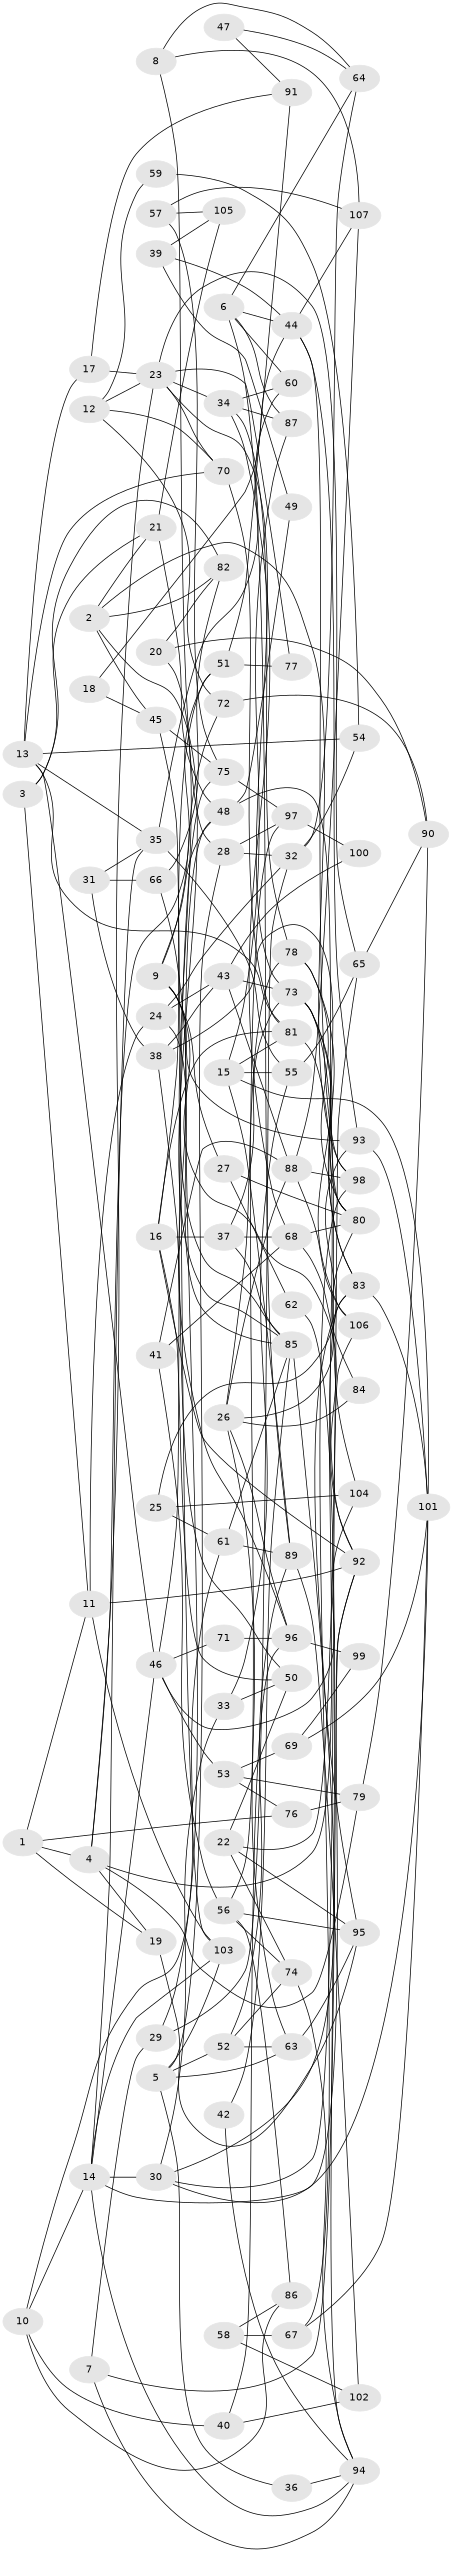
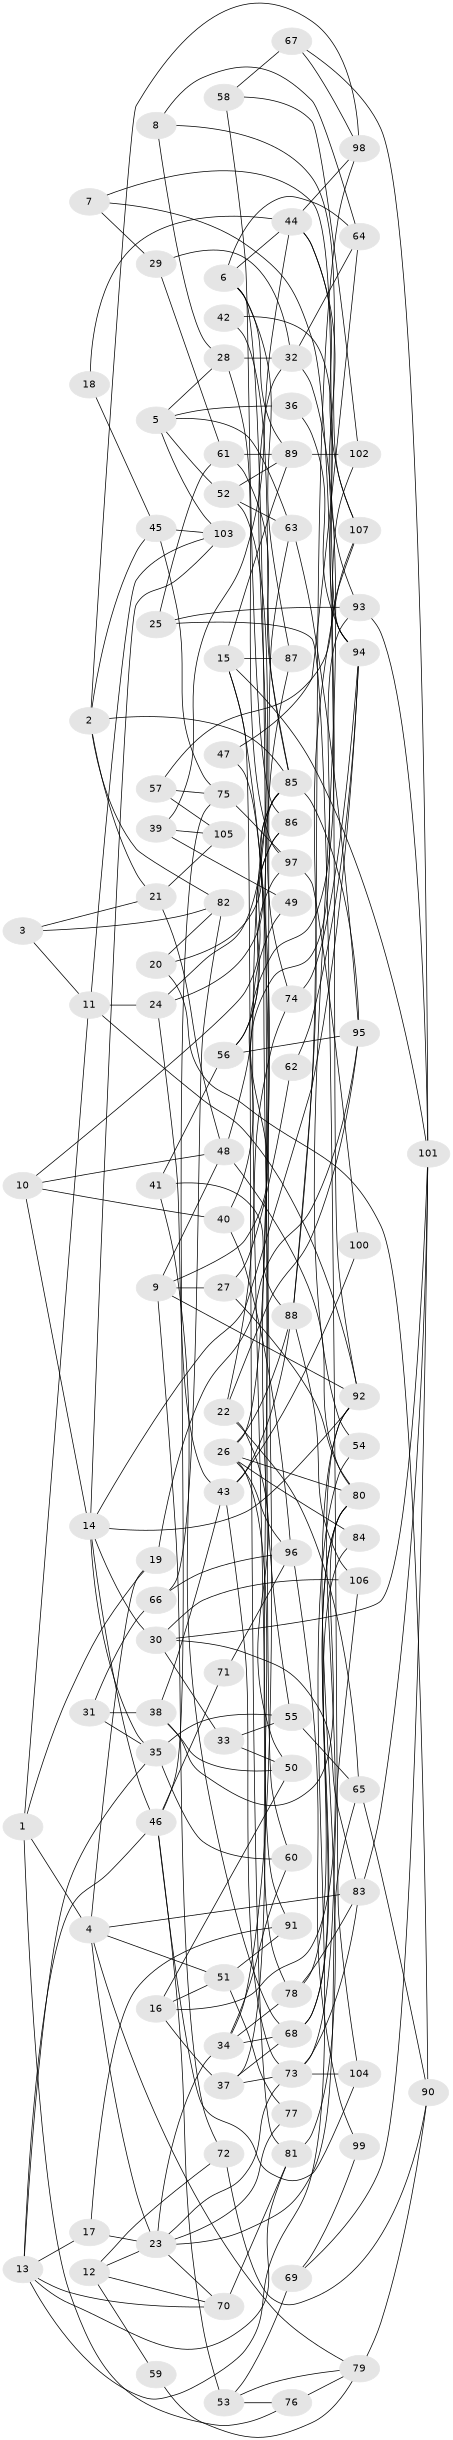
edge "59" -- "54": now "59" -- "79"
edge "81" -- "16": removed
edge "56" -- "74": removed
